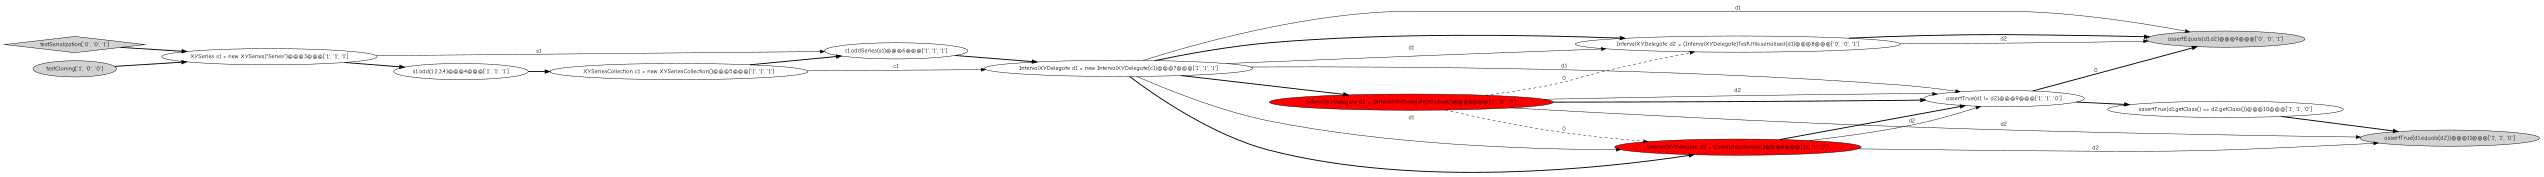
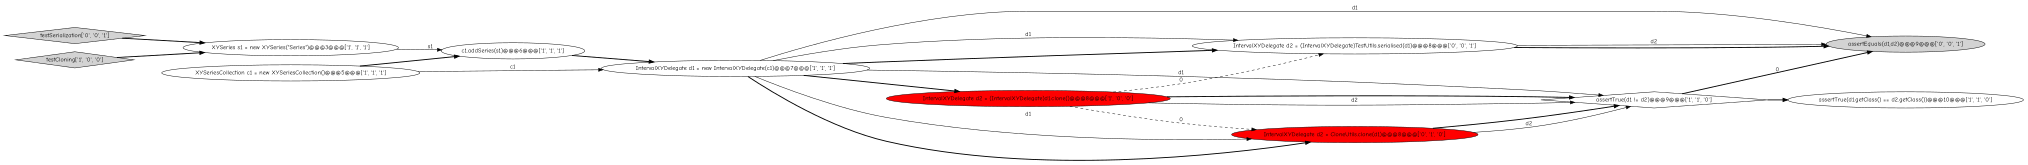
node "testCloning['1', '0', '0']": shape ellipse -> diamond
node "s1.add(1.2,3.4)@@@4@@@['1', '1', '1']": removed
node "assertTrue(d1 != d2)@@@9@@@['1', '1', '0']": shape ellipse -> diamond
node "assertTrue(d1.equals(d2))@@@11@@@['1', '1', '0']": removed
